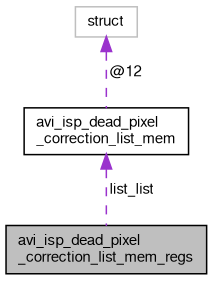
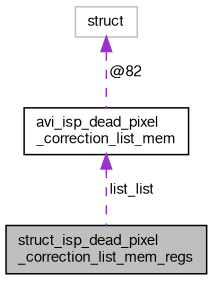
edge "avi_isp_dead_pixel _correction_list_mem" -> "struct": label " @12" -> " @82"
node "avi_isp_dead_pixel _correction_list_mem_regs": label "avi_isp_dead_pixel _correction_list_mem_regs" -> "struct_isp_dead_pixel _correction_list_mem_regs"
